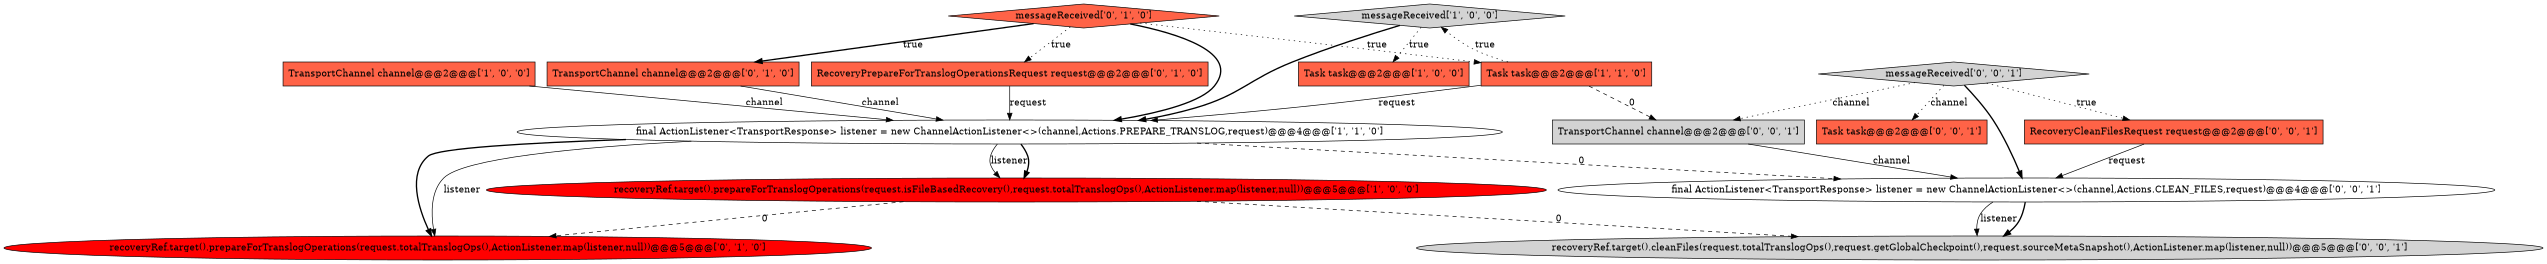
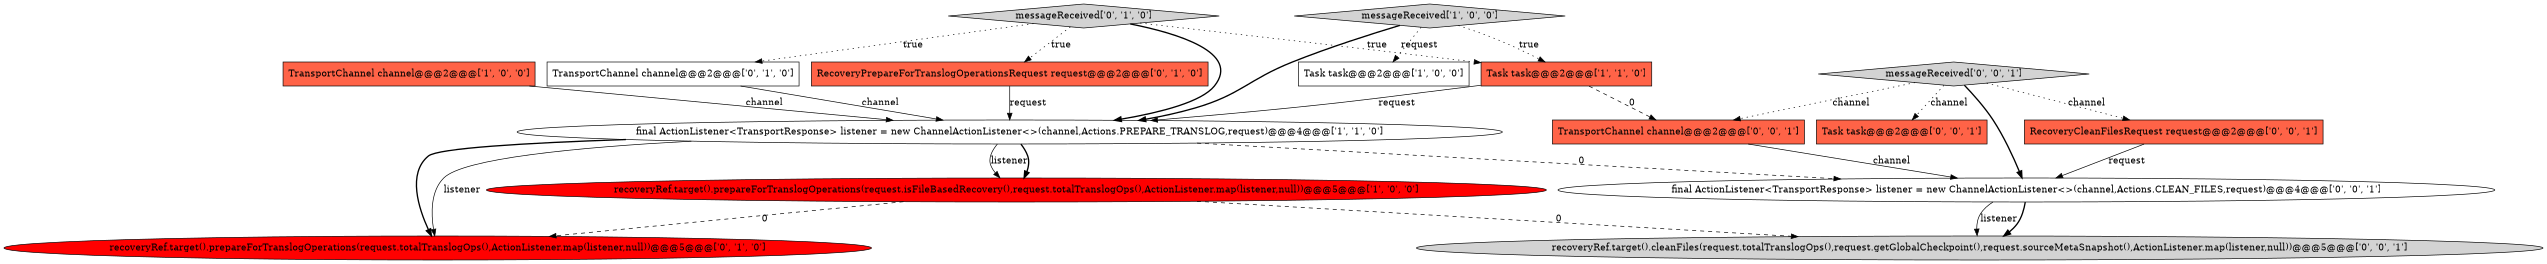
node "messageReceived['0', '1', '0']": fillcolor tomato -> lightgray
edge "messageReceived['0', '1', '0']" -> "TransportChannel channel@@@2@@@['0', '1', '0']": style bold -> dotted
edge "messageReceived['1', '0', '0']" -> "Task task@@@2@@@['1', '0', '0']": label "true" -> "request"
edge "Task task@@@2@@@['1', '1', '0']" -> "messageReceived['1', '0', '0']": reversed
node "TransportChannel channel@@@2@@@['0', '1', '0']": fillcolor tomato -> white
node "Task task@@@2@@@['1', '0', '0']": fillcolor tomato -> white
edge "messageReceived['0', '0', '1']" -> "RecoveryCleanFilesRequest request@@@2@@@['0', '0', '1']": label "true" -> "channel"
node "TransportChannel channel@@@2@@@['0', '0', '1']": fillcolor lightgray -> tomato
